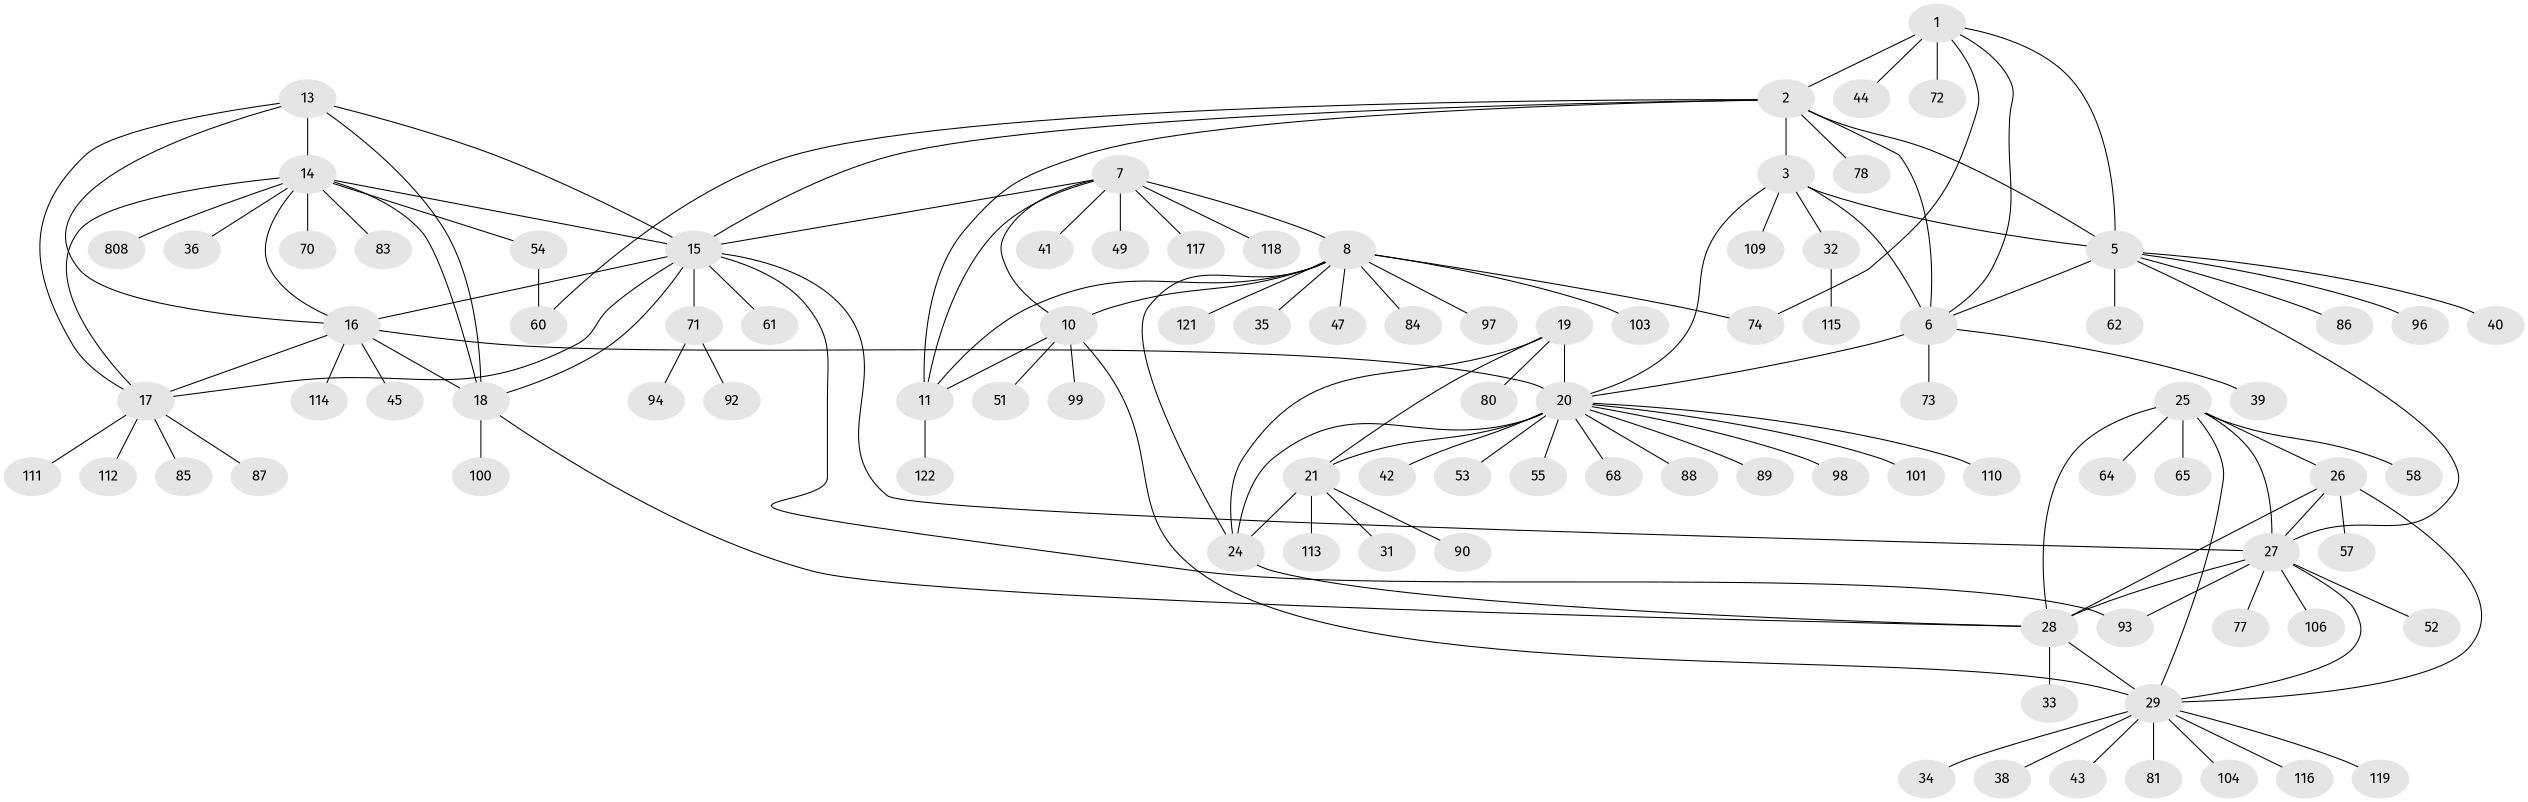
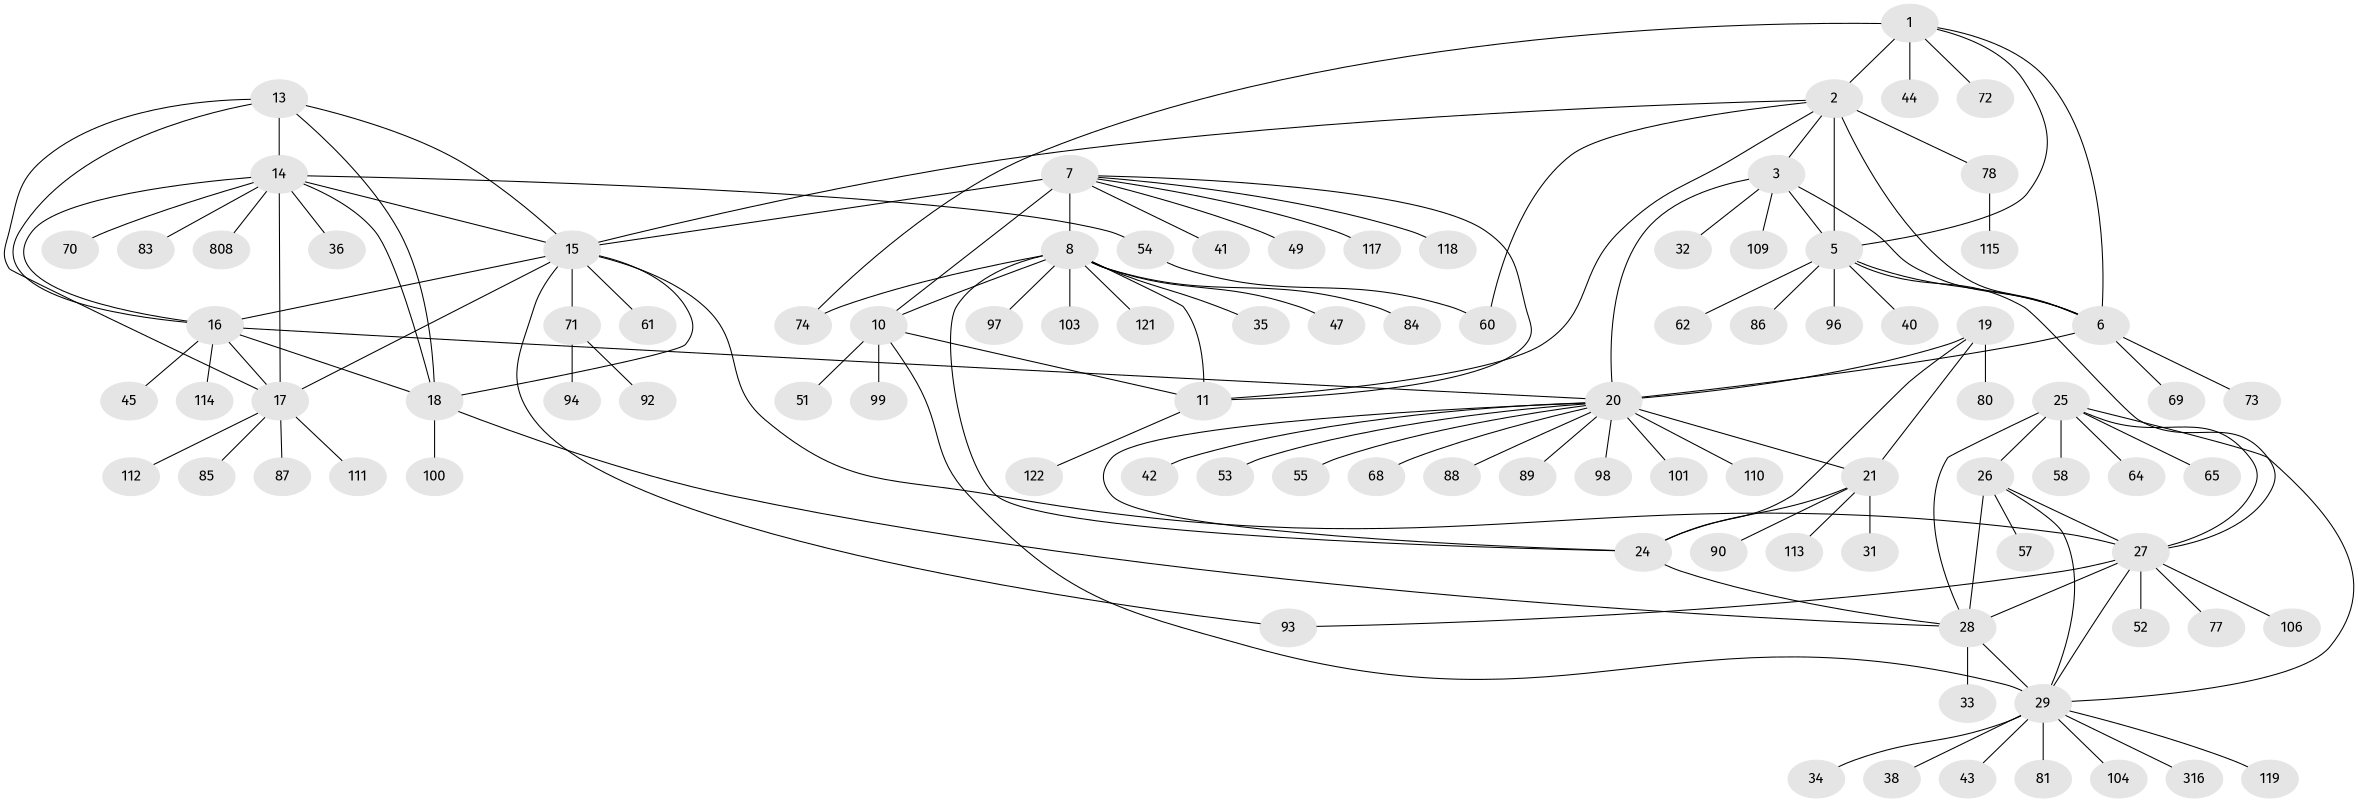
edge "32" -- "115": now "78" -- "115"
node "39": label "39" -> "69"
node "116": label "116" -> "316"
